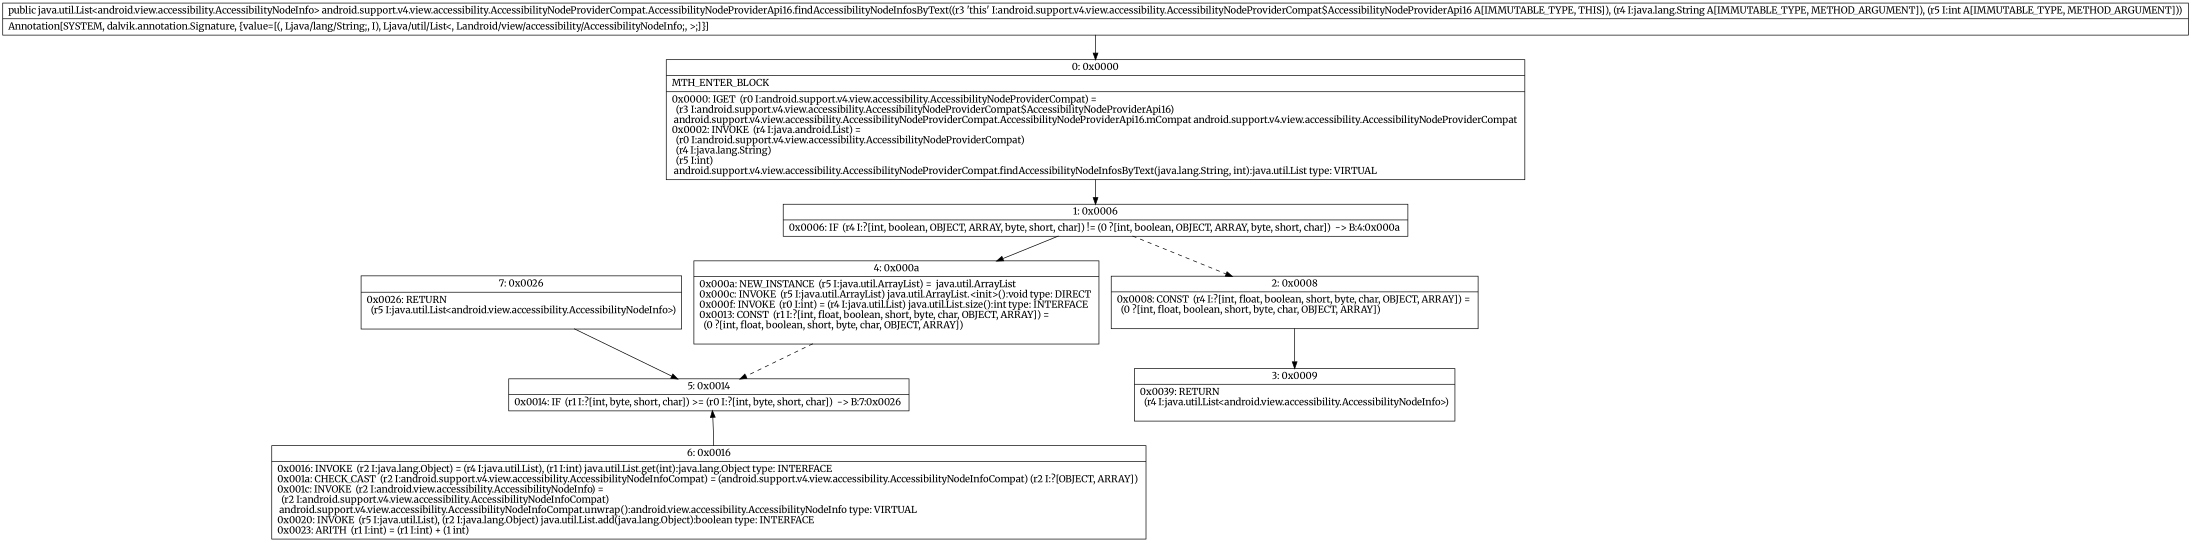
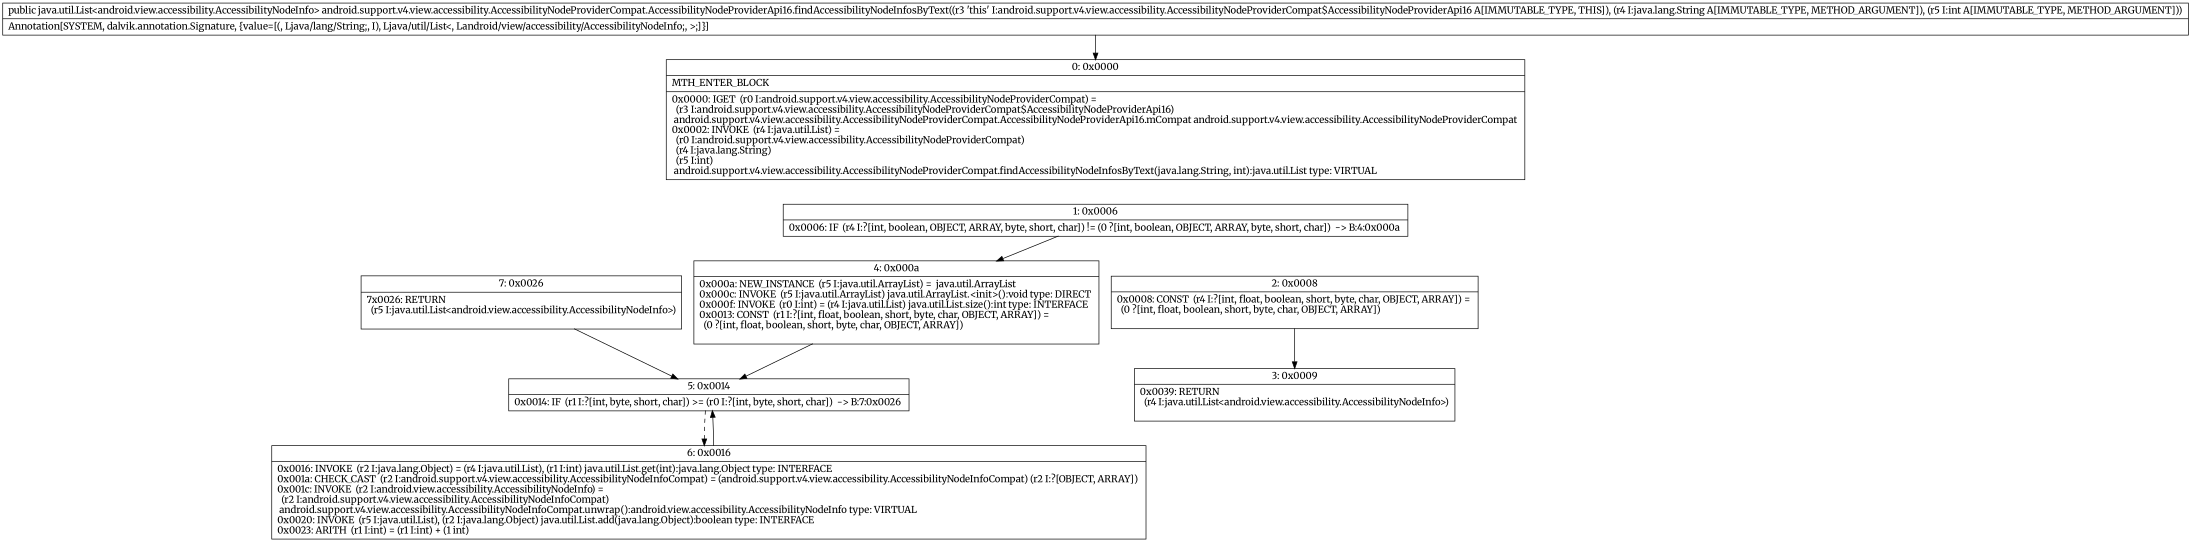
node "0: 0x0000": text "0x0002: INVOKE  (r4 I:java.android.List) =" -> "0x0002: INVOKE  (r4 I:java.util.List) ="
edge "0: 0x0000" -> "1: 0x0006": removed
edge "1: 0x0006" -> "2: 0x0008": removed
node "7: 0x0026": text "0x0026: RETURN" -> "7x0026: RETURN"
edge "4: 0x000a" -> "5: 0x0014": style dashed -> solid
edge "5: 0x0014" -> "6: 0x0016": added
